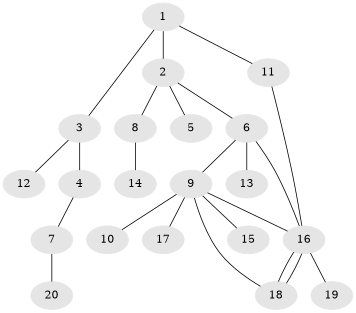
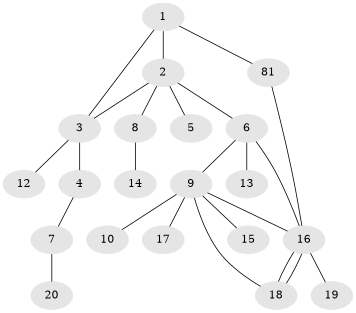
node "11": label "11" -> "81"
edge "2" -- "3": added
